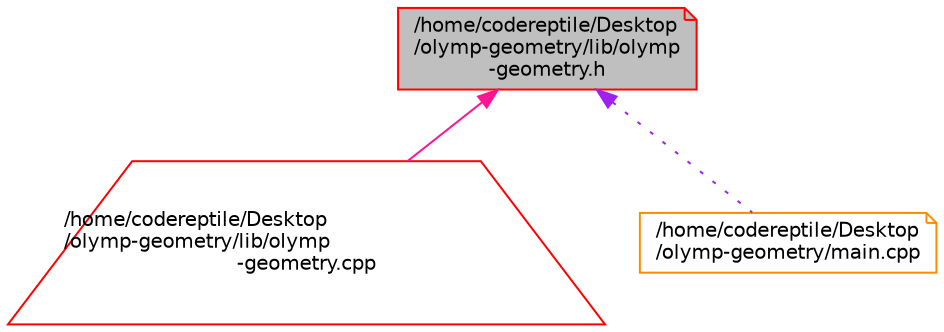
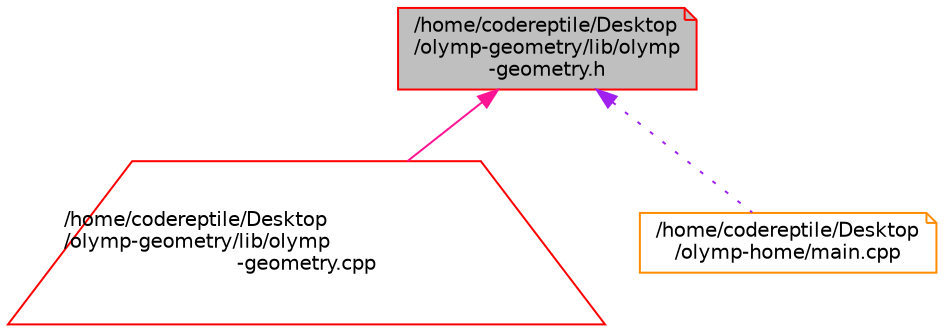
node "/home/codereptile/Desktop /olymp-geometry/main.cpp": label "/home/codereptile/Desktop /olymp-geometry/main.cpp" -> "/home/codereptile/Desktop /olymp-home/main.cpp"
